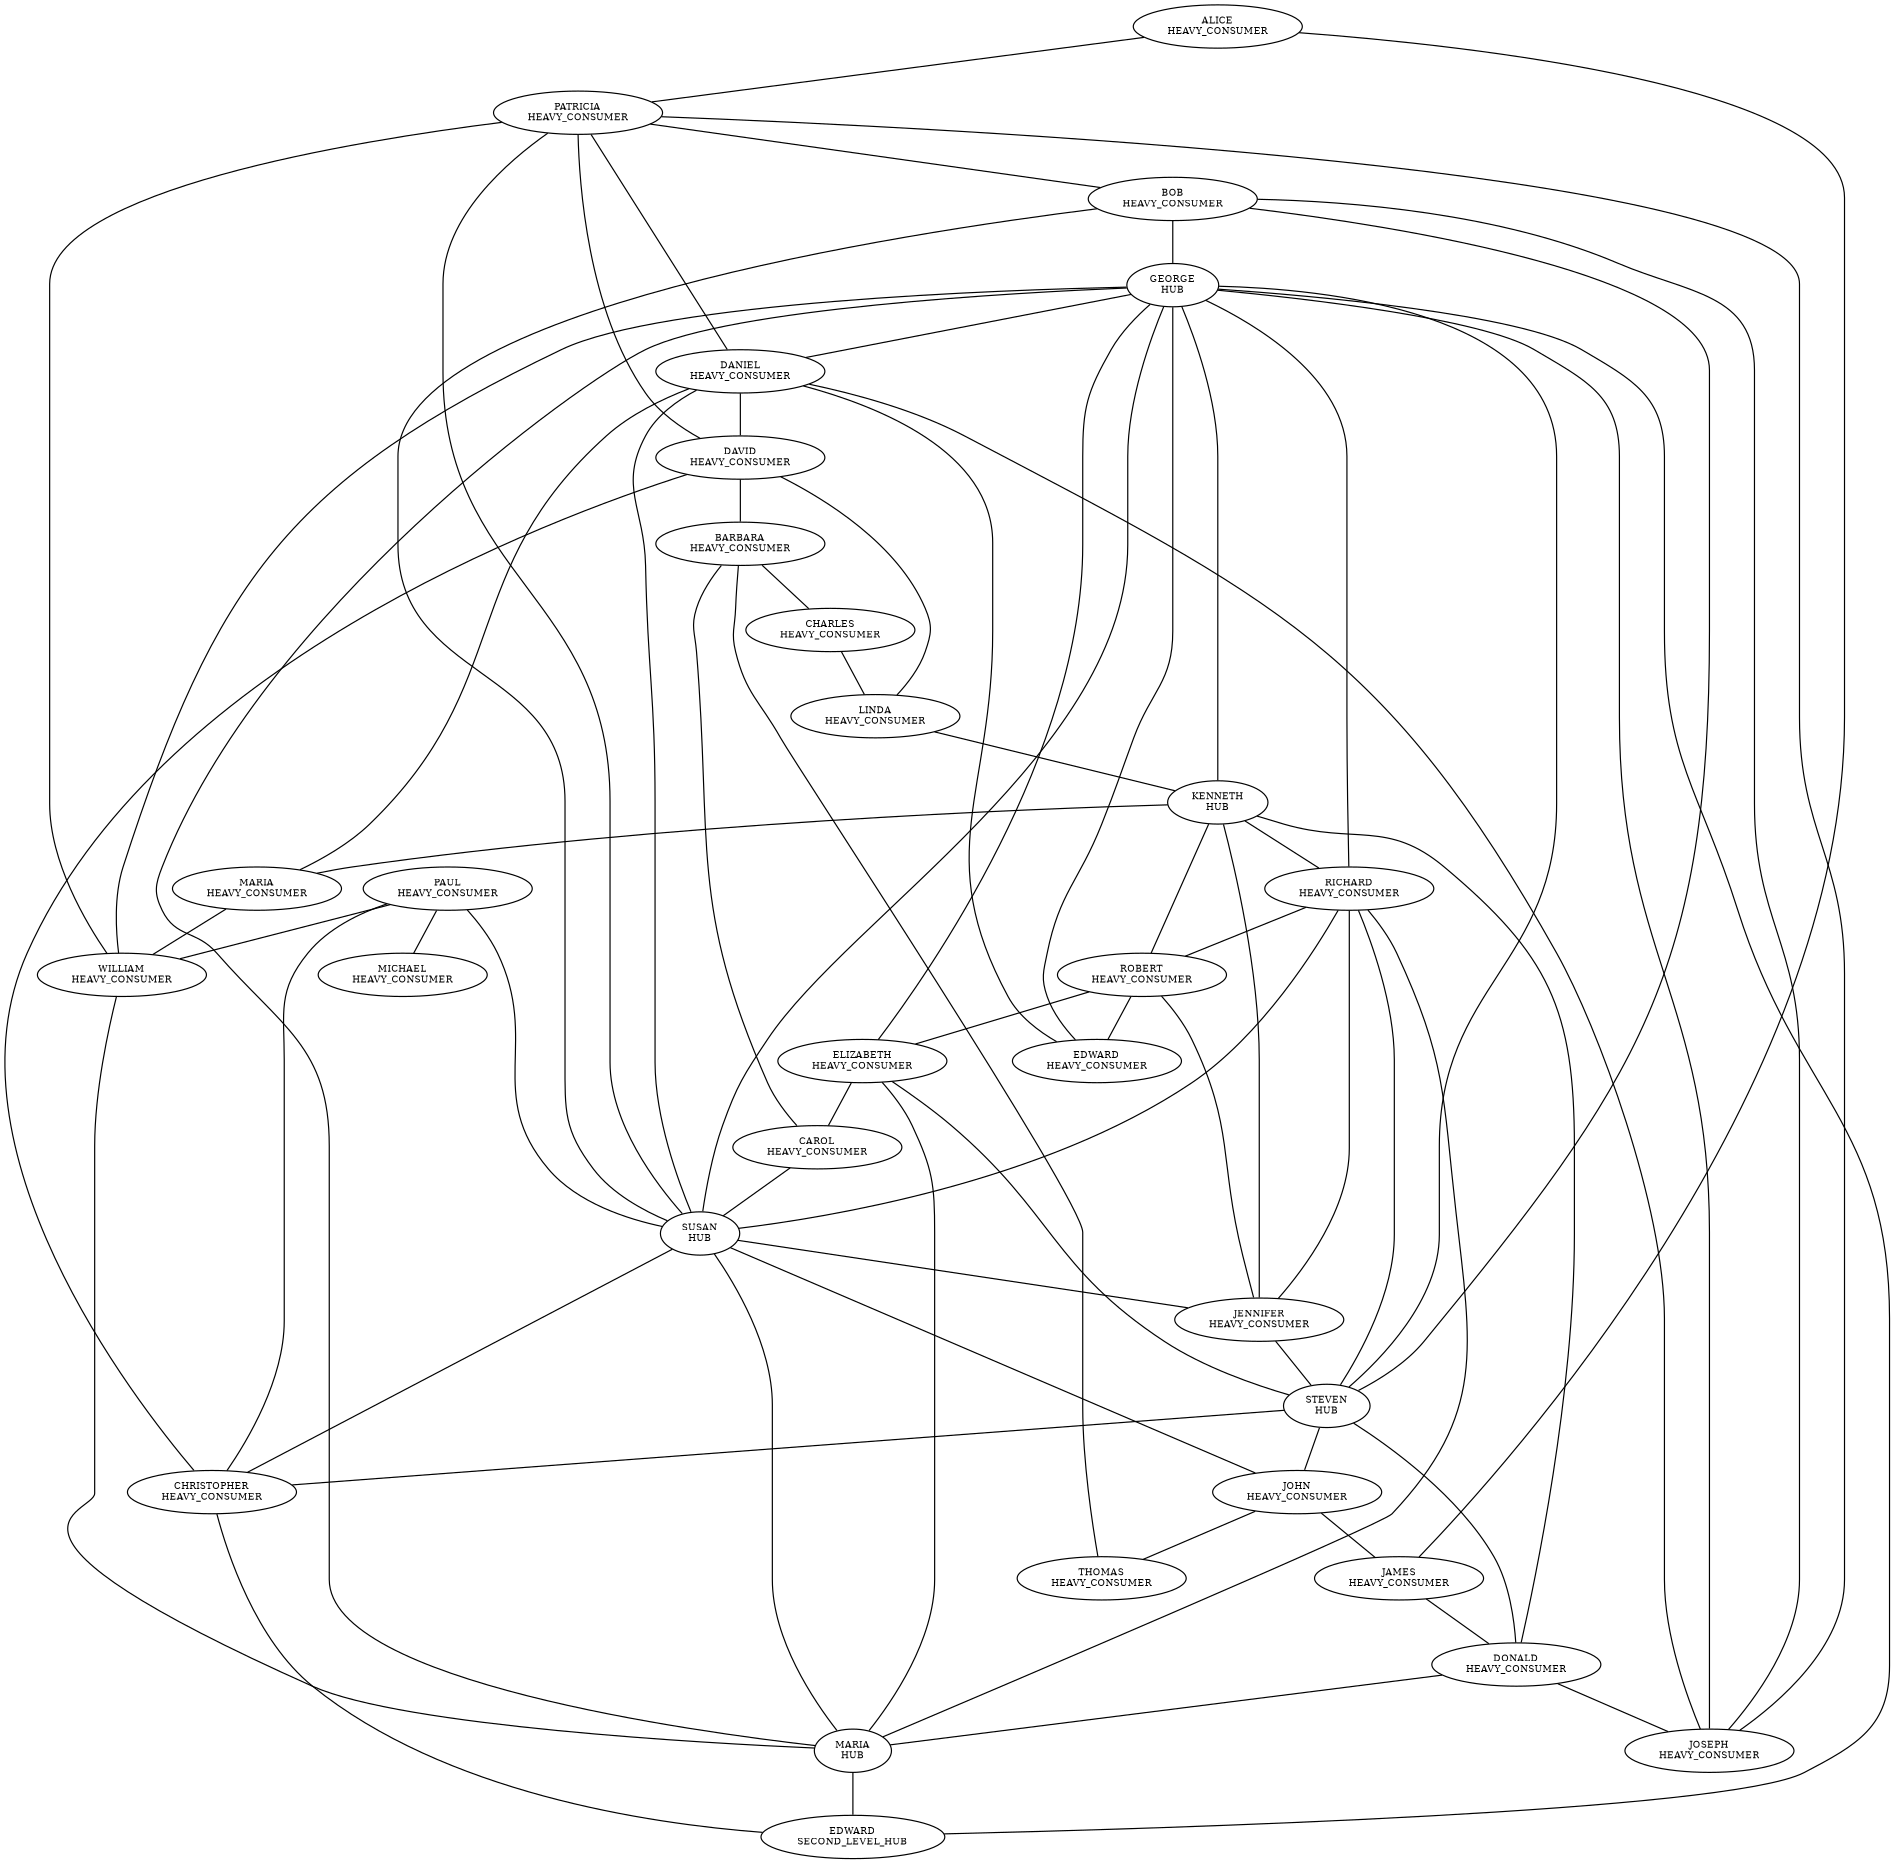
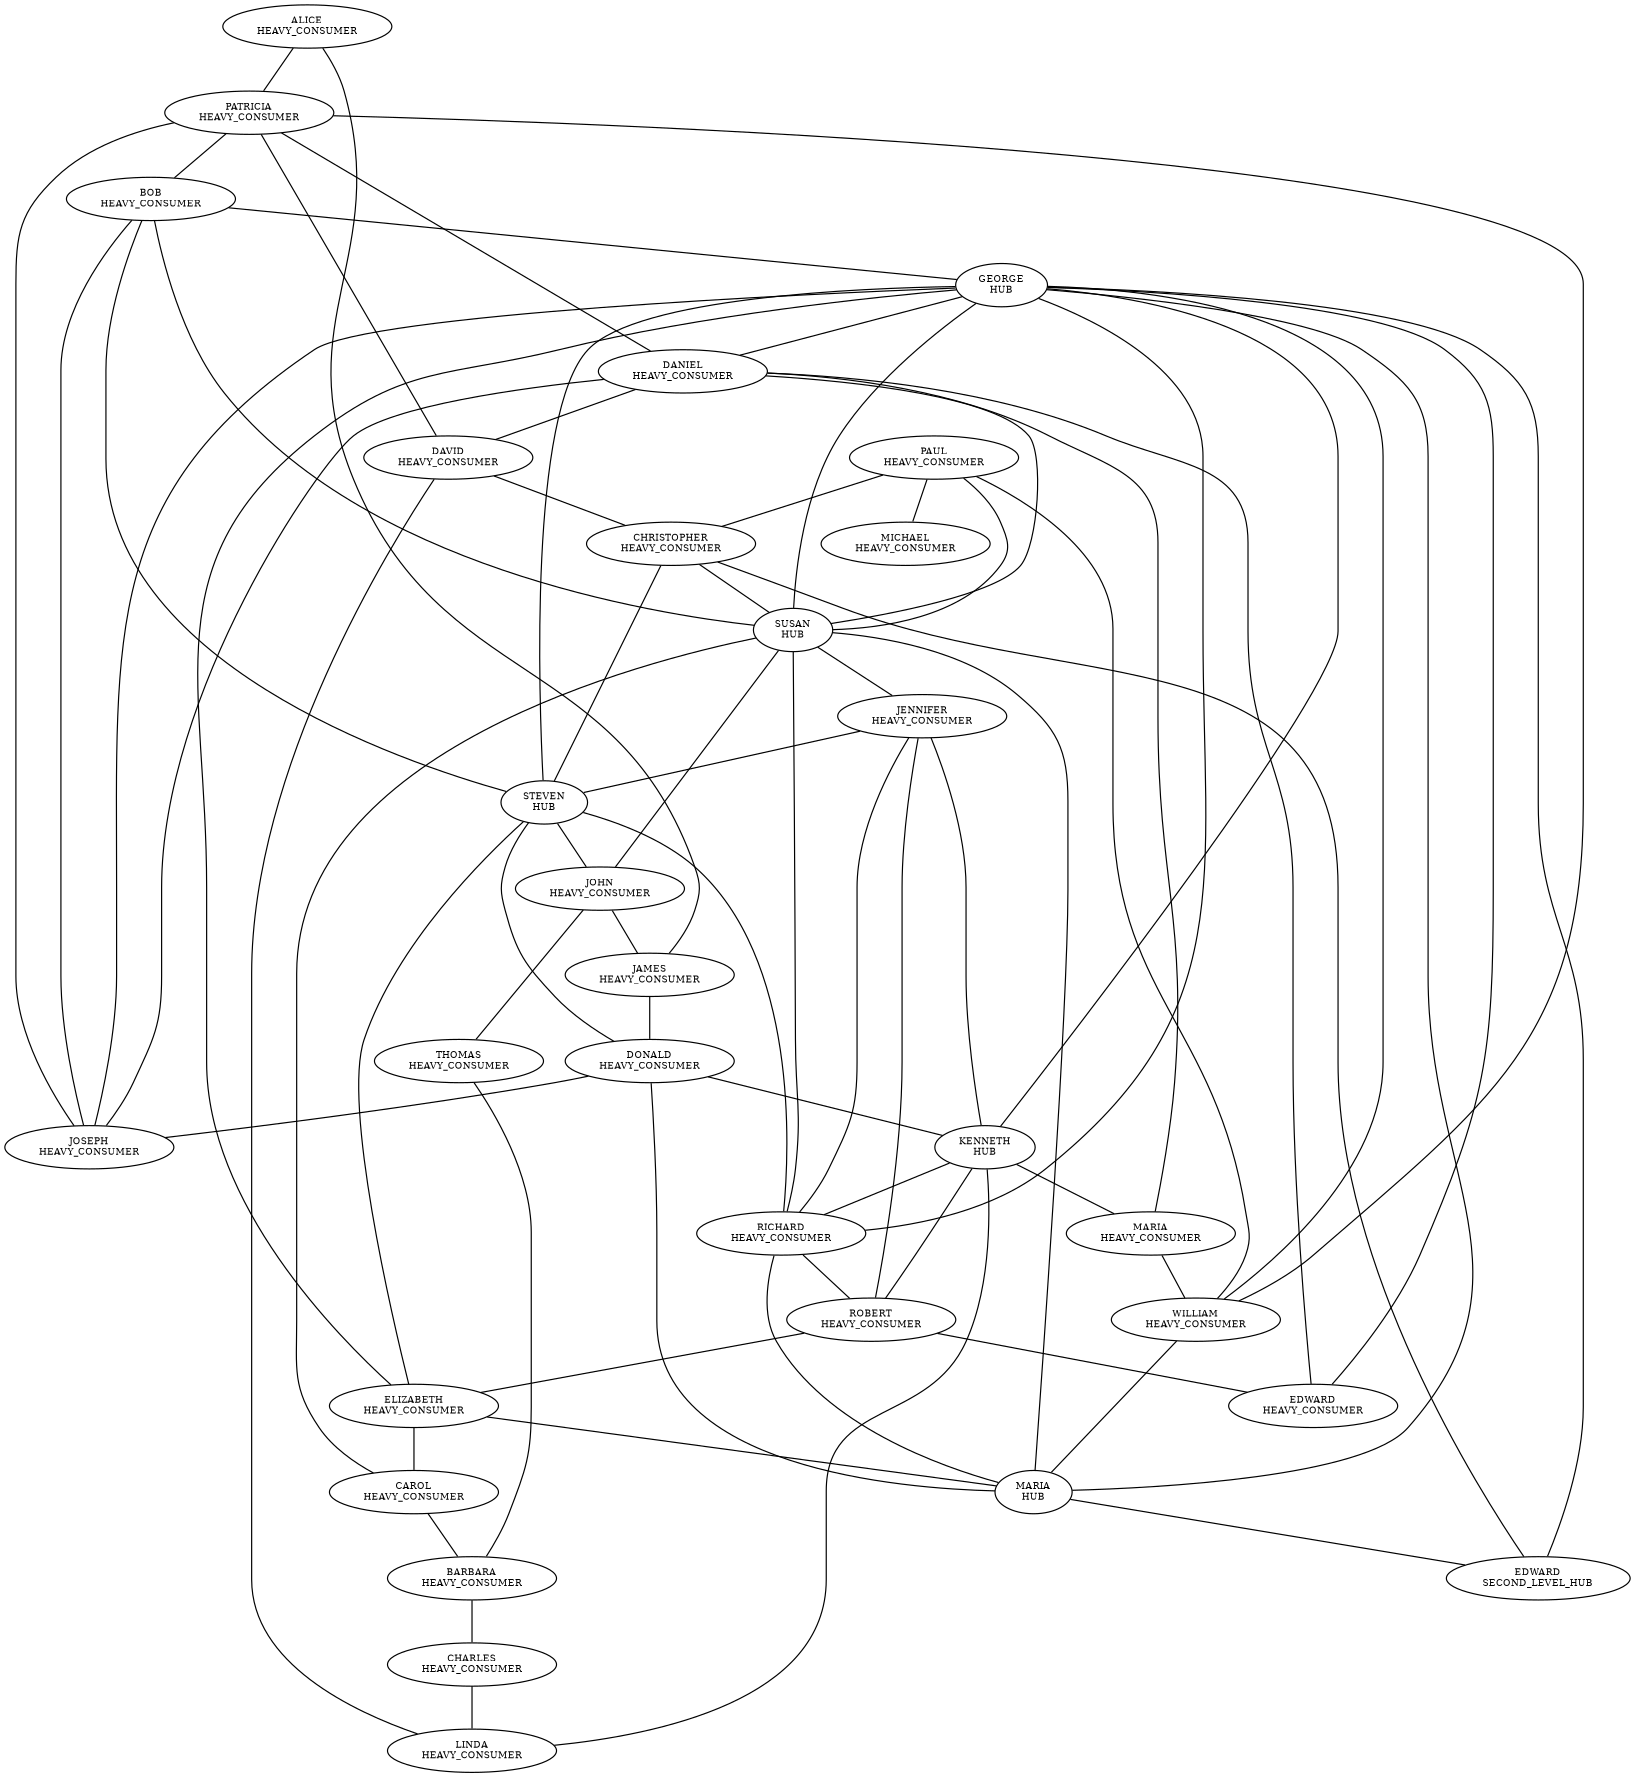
edge "DAVID HEAVY_CONSUMER" -- "BARBARA HEAVY_CONSUMER": removed
edge "PATRICIA HEAVY_CONSUMER" -- "SUSAN HUB": removed
